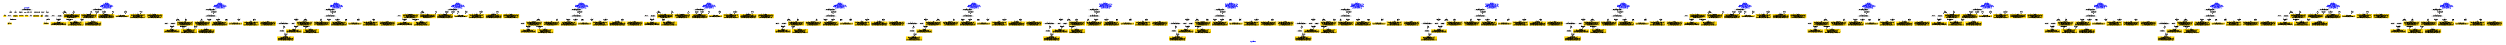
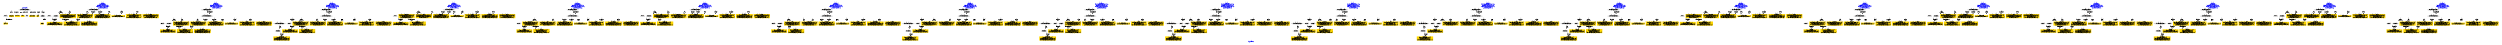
node "Dated": removed
node "Classification": label "Classification" -> "Concept"
